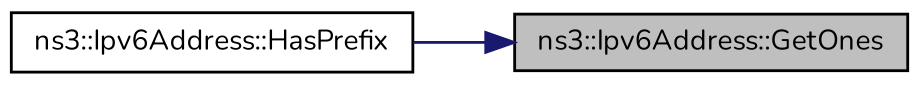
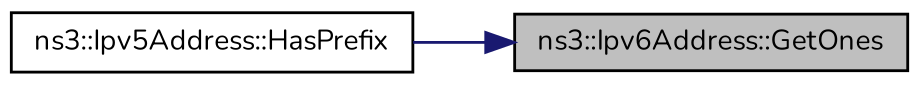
node "ns3::Ipv6Address::HasPrefix": label "ns3::Ipv6Address::HasPrefix" -> "ns3::Ipv5Address::HasPrefix"
